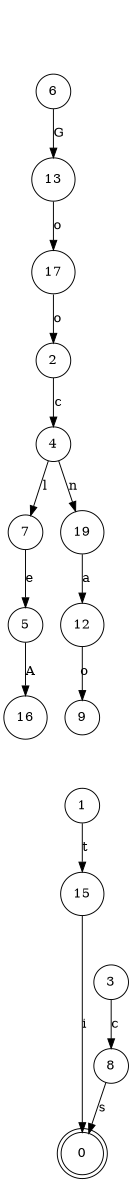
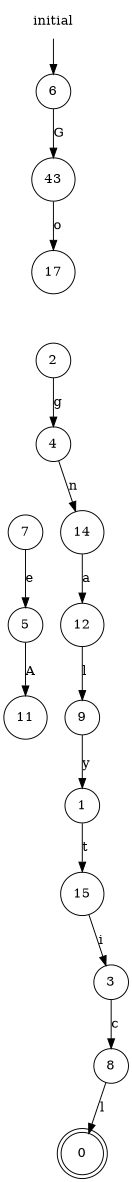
node "initial": added
node "13": label "13" -> "43"
edge "17" -> "2": removed, label "o"
edge "2" -> "4": label "c" -> "g"
edge "4" -> "7": removed, label "l"
node "19": label "19" -> "14"
edge "12" -> "9": label "o" -> "l"
node "16": label "16" -> "11"
edge "9" -> "1": added, label "y"
edge "15" -> "0": now "15" -> "3"
edge "8" -> "0": label "s" -> "l"
